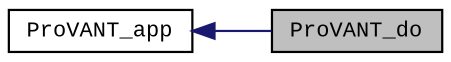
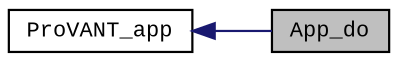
node "ProVANT_do": label "ProVANT_do" -> "App_do"
